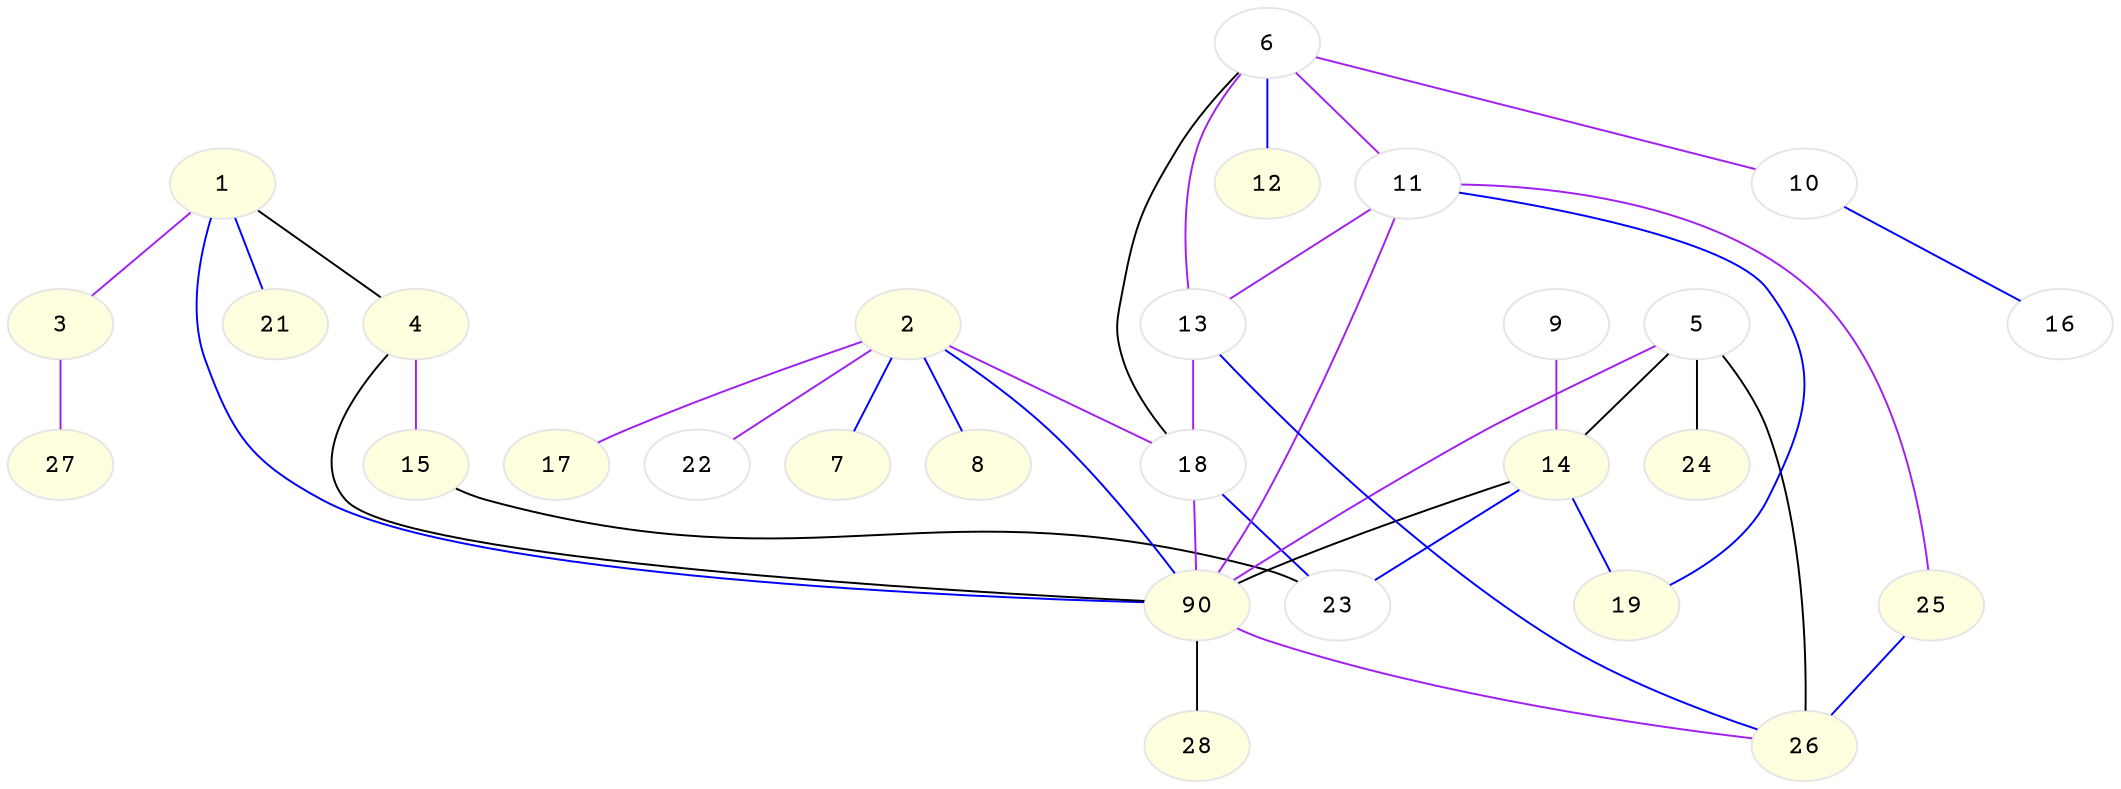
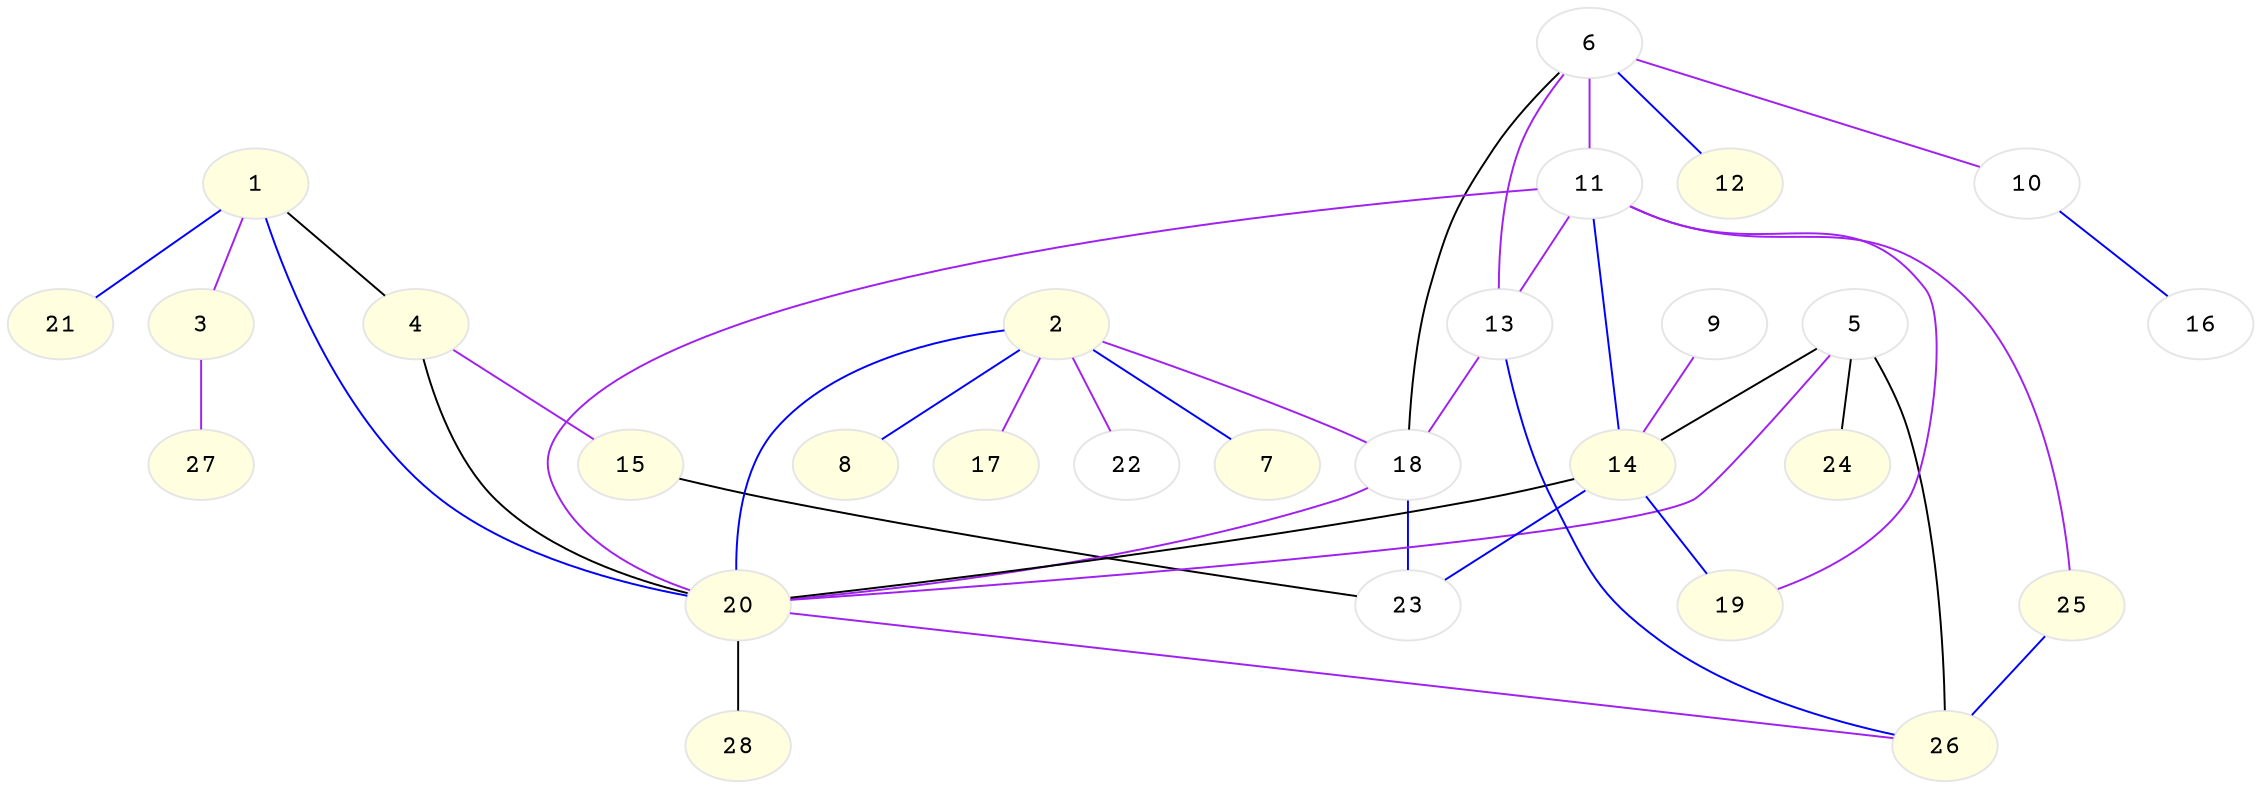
edge "11" -- "19": color blue -> purple
edge "11" -- "14": added
node "90": label "90" -> "20"
